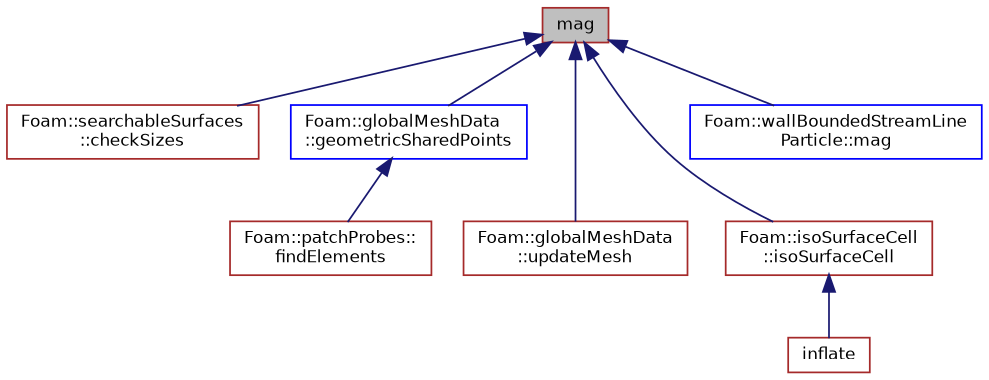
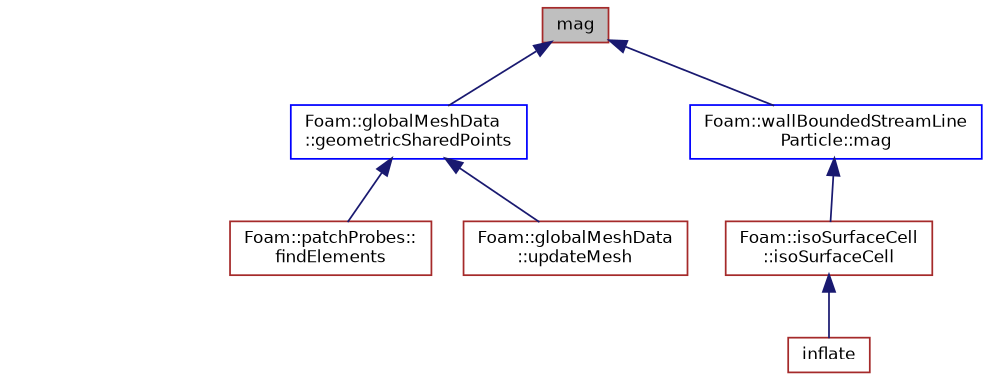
node "Foam::searchableSurfaces ::checkSizes": removed
edge "Foam::globalMeshData ::updateMesh" -> "mag": now "Foam::globalMeshData ::updateMesh" -> "Foam::globalMeshData ::geometricSharedPoints"
edge "Foam::isoSurfaceCell ::isoSurfaceCell" -> "mag": now "Foam::isoSurfaceCell ::isoSurfaceCell" -> "Foam::wallBoundedStreamLine Particle::mag"
